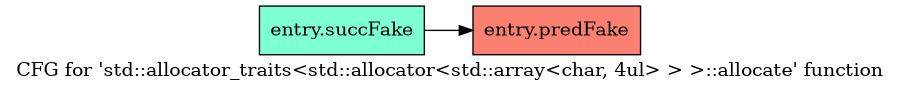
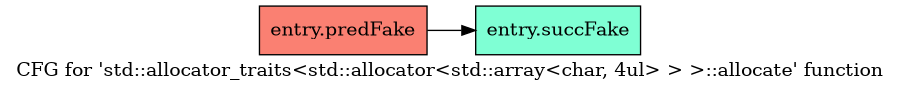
edge "entry.succFake" -> "entry.predFake": reversed
